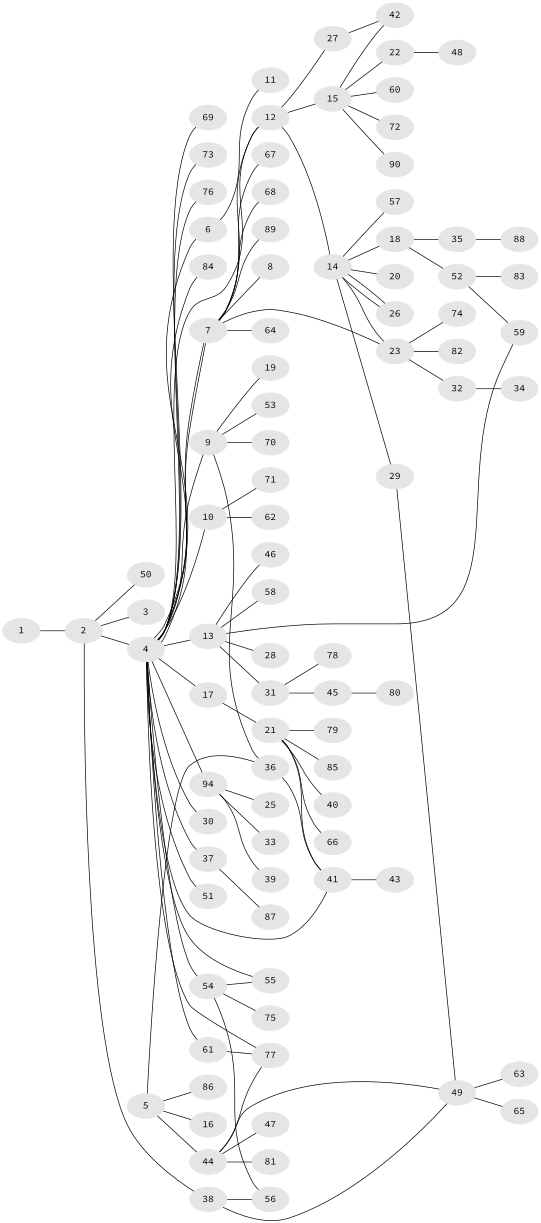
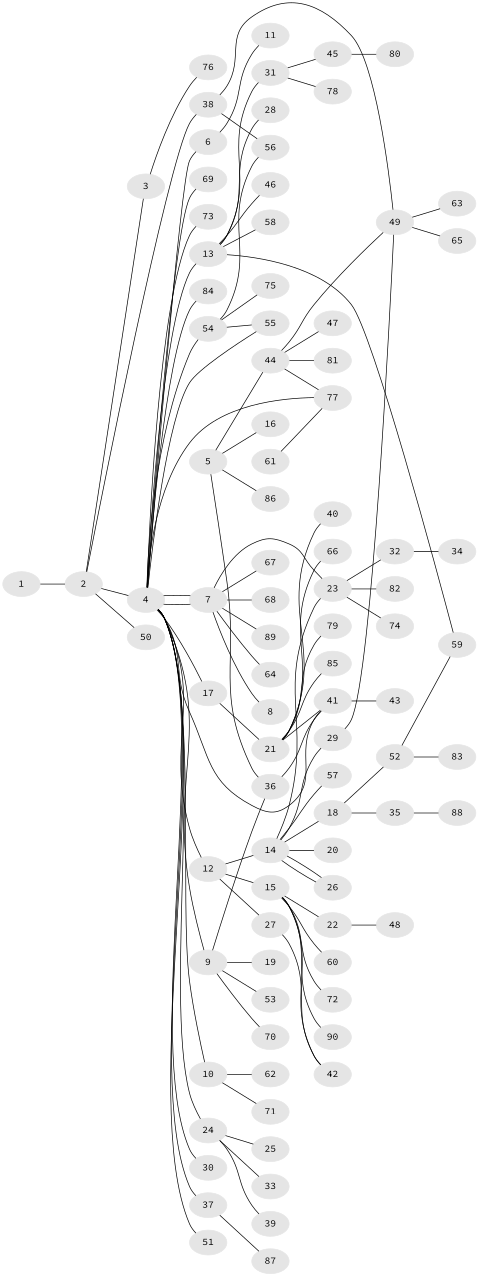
edge "12" -- "7": removed
edge "76" -- "4": now "76" -- "3"
node "94": label "94" -> "24"
edge "4" -- "61": removed
